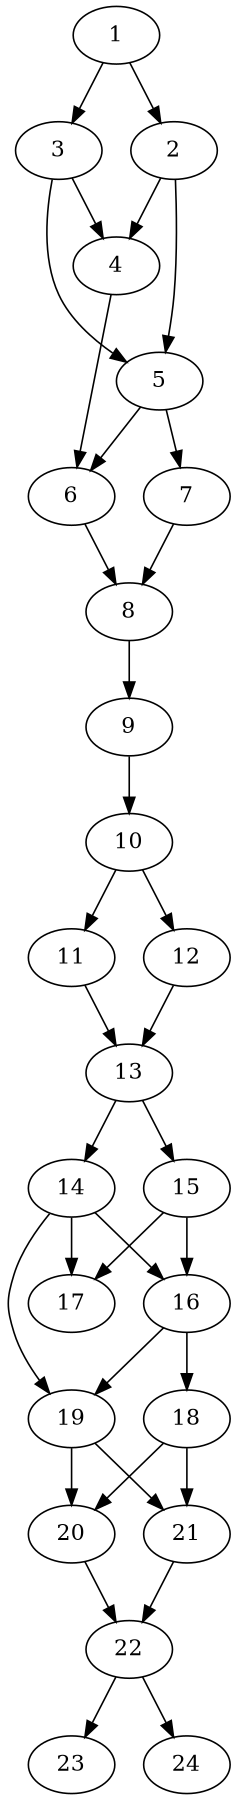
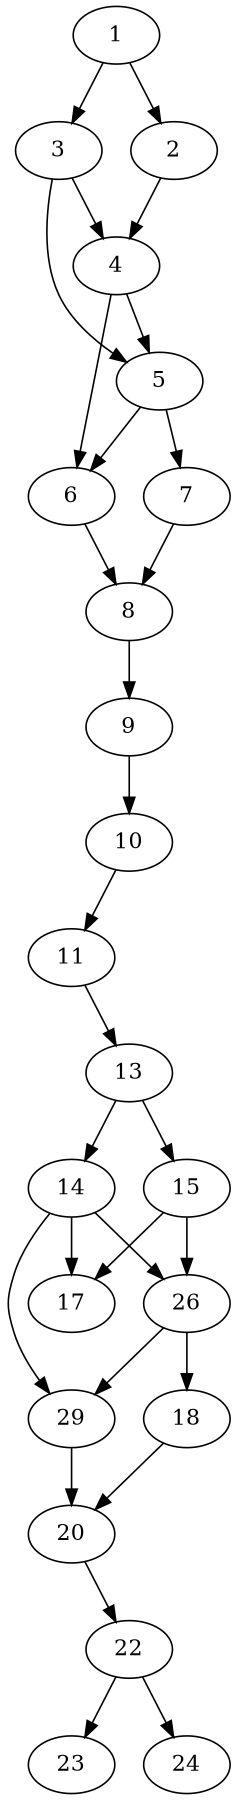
edge "2" -> "5": now "4" -> "5"
node "12": removed
node "16": label "16" -> "26"
node "19": label "19" -> "29"
node "21": removed
